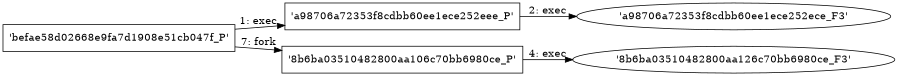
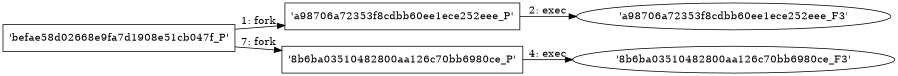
node "'a98706a72353f8cdbb60ee1ece252ece_F3'": label "'a98706a72353f8cdbb60ee1ece252ece_F3'" -> "'a98706a72353f8cdbb60ee1ece252eee_F3'"
edge "'befae58d02668e9fa7d1908e51cb047f_P'" -> "'a98706a72353f8cdbb60ee1ece252eee_P'": label "1: exec" -> "1: fork"
node "'8b6ba03510482800aa106c70bb6980ce_P'": label "'8b6ba03510482800aa106c70bb6980ce_P'" -> "'8b6ba03510482800aa126c70bb6980ce_P'"
